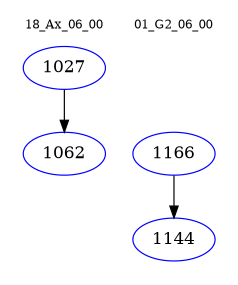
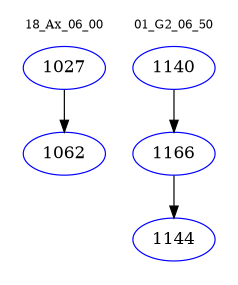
cluster "01_G2_06_00": label "01_G2_06_00" -> "01_G2_06_50"
node "1140": added
